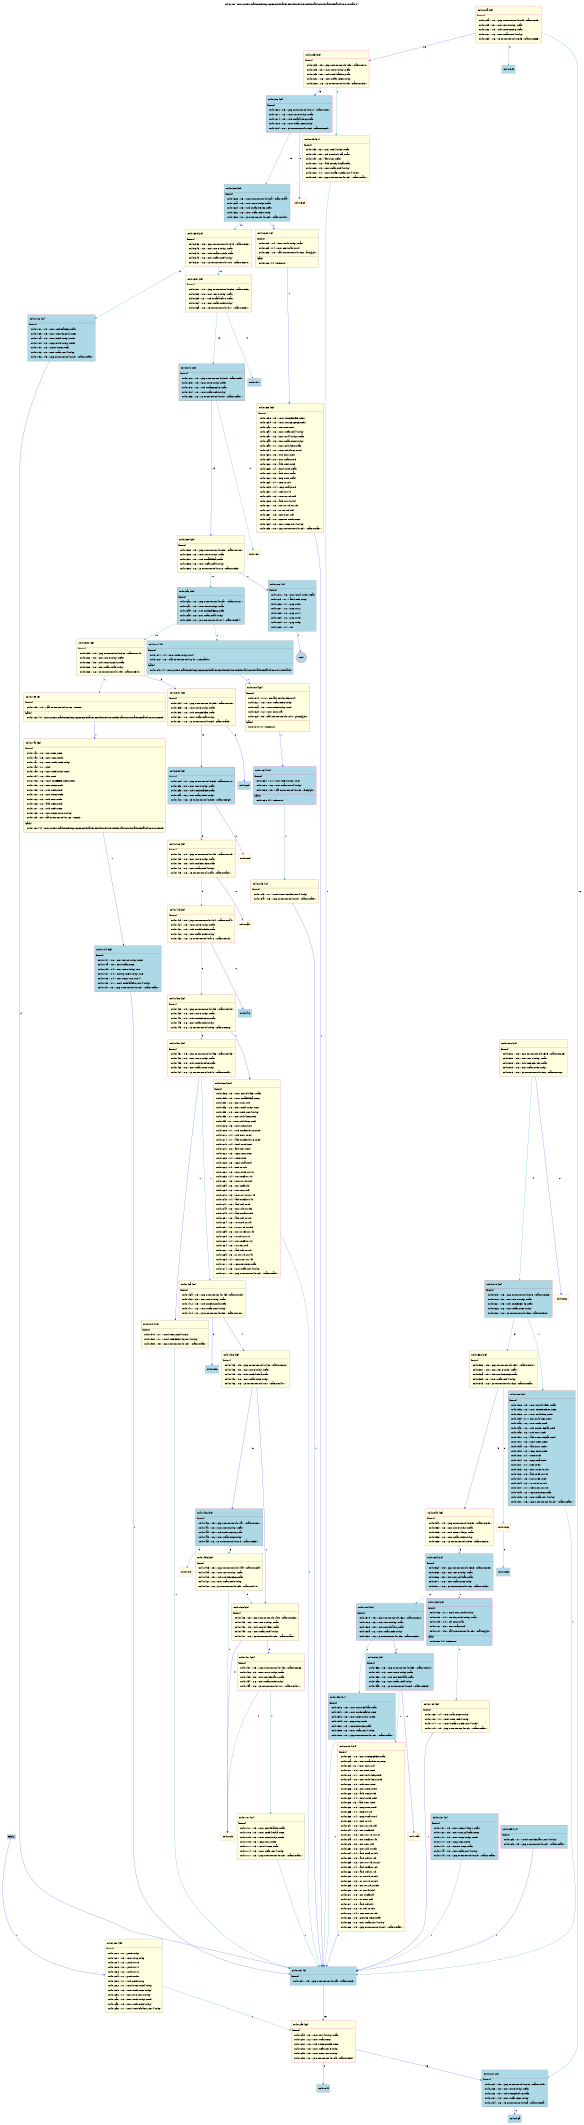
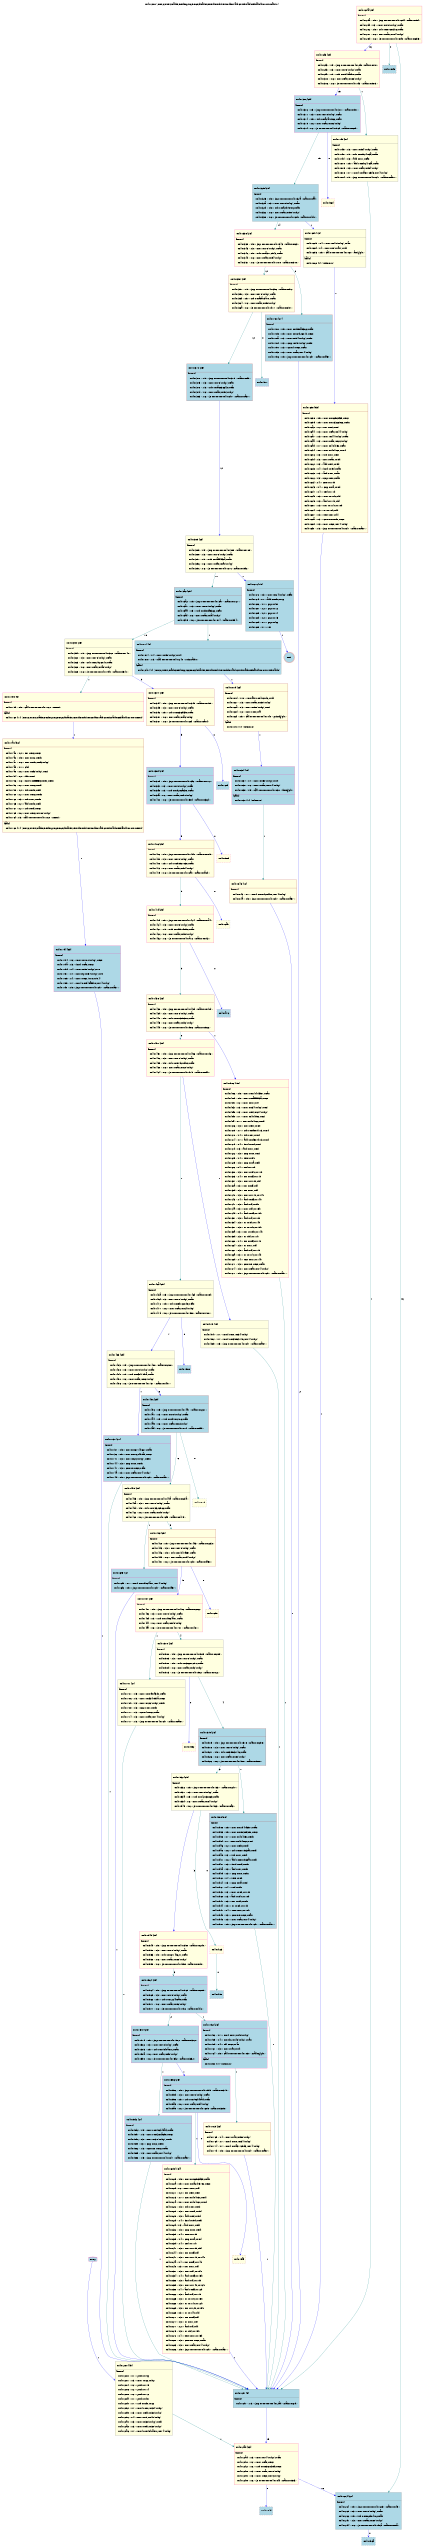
node "0x401cb7": removed
edge "0x401483 [25]" -> "0x4014ce [25]": now "0x401483 [25]" -> "0x401737 [27]"
edge "0x4014b5 [25]" -> "0x401cd0": now "0x4014b5 [25]" -> "0x4016f5 [12]"
edge "0x4014e7 [25]" -> "0x401cd0": now "0x4014e7 [25]" -> "0x401500 [25]"
